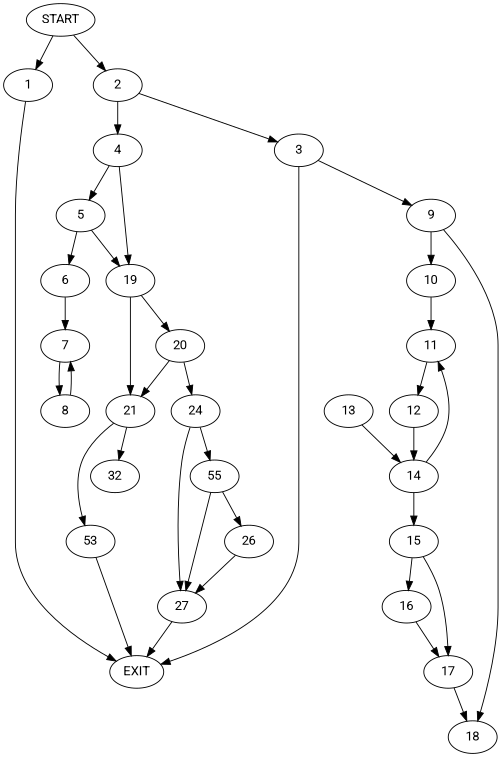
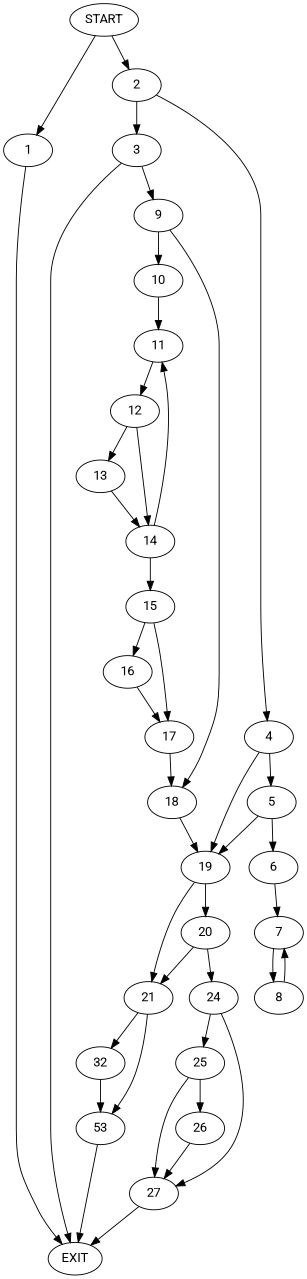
edge "12" -> "13": added
node "55": label "55" -> "25"
edge "18" -> "19": added
edge "32" -> "53": added
